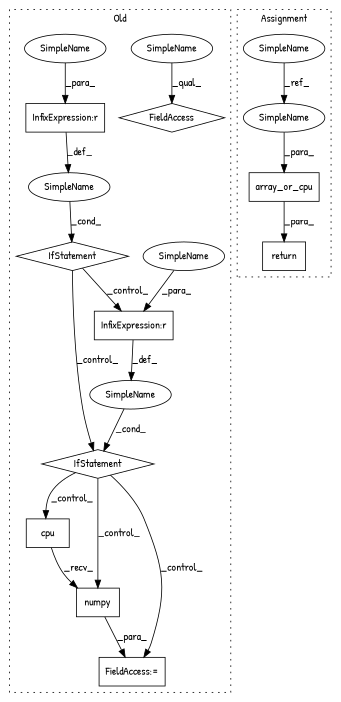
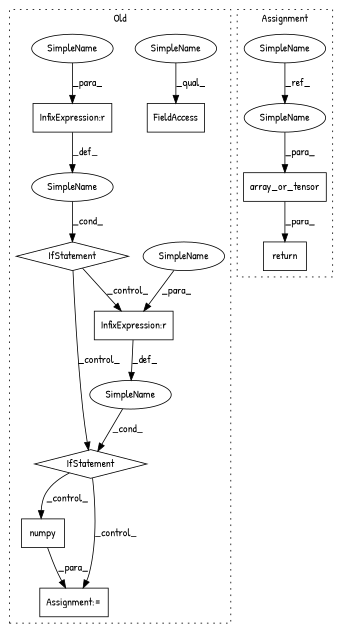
node "FieldAccess": shape diamond -> box
node "array_or_cpu": label "array_or_cpu" -> "array_or_tensor"
node "cpu": removed
node "FieldAccess:=": label "FieldAccess:=" -> "Assignment:="
